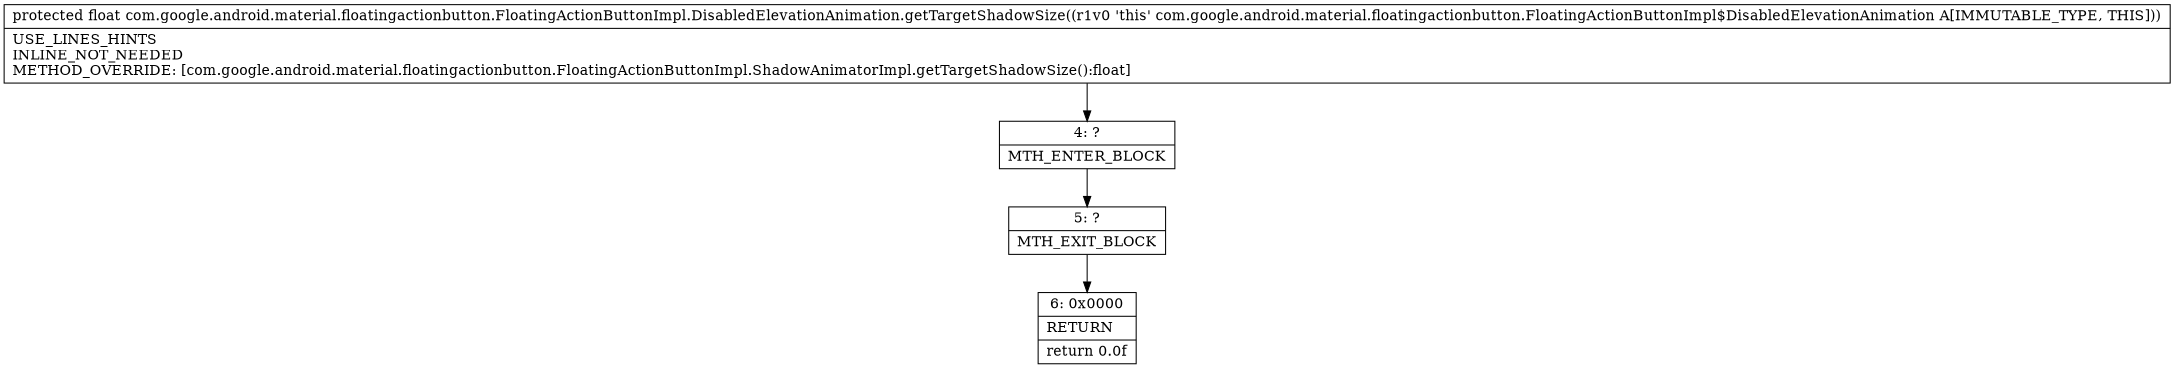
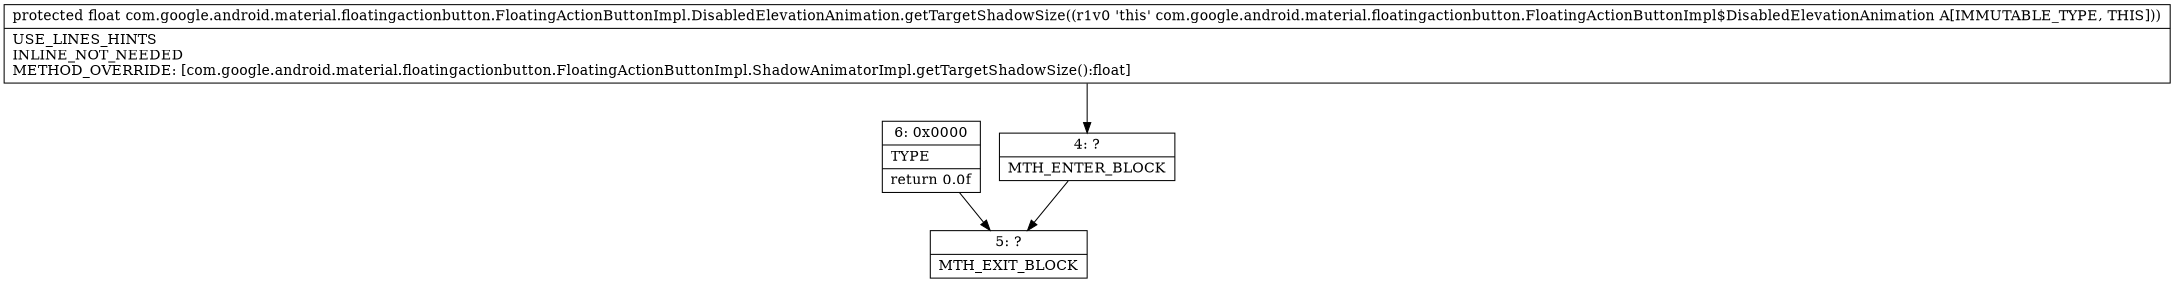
edge "5: ?" -> "6: 0x0000": reversed
node "6: 0x0000": text "RETURN" -> "TYPE"
